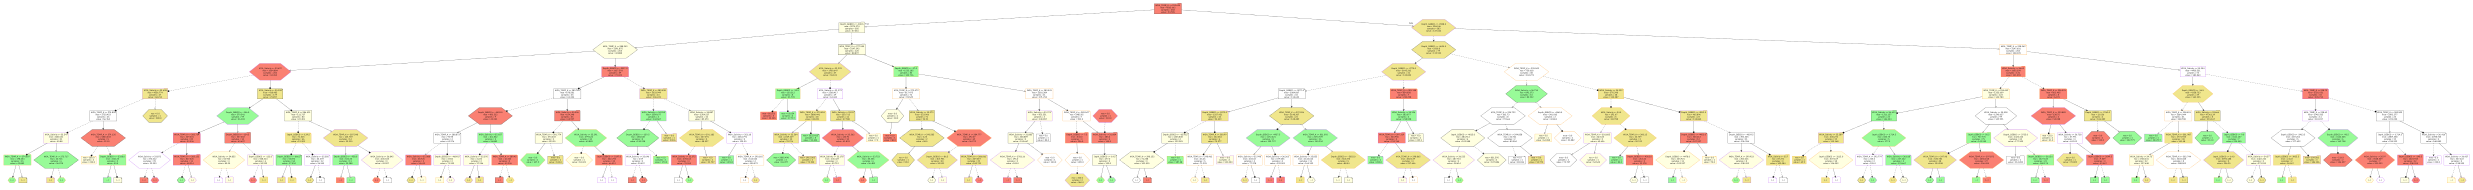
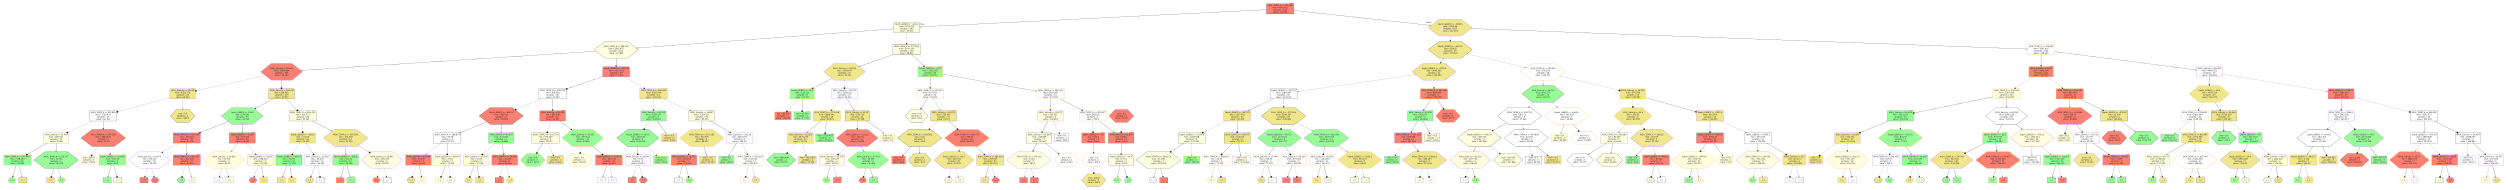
node "mse = -0.0 samples = 1 value = 277.1": added
edge "mse = 0.0 samples = 1 value = 18.0" -> "mse = 0.0 samples = 1 value = 58.0": now "WOA_TEMP_K <= 290.585 mse = 0.25 samples = 2 value = 58.5" -> "mse = 0.0 samples = 1 value = 58.0"
node "WOA_TEMP_K <= 300.15 mse = 26.759 samples = 3 value = 90.742": color darkorange -> purple
node "mse = 0.0 samples = 1 value = 54.545": color purple -> black
node "mse = 4275.0 samples = 4 value = 165.0": added
